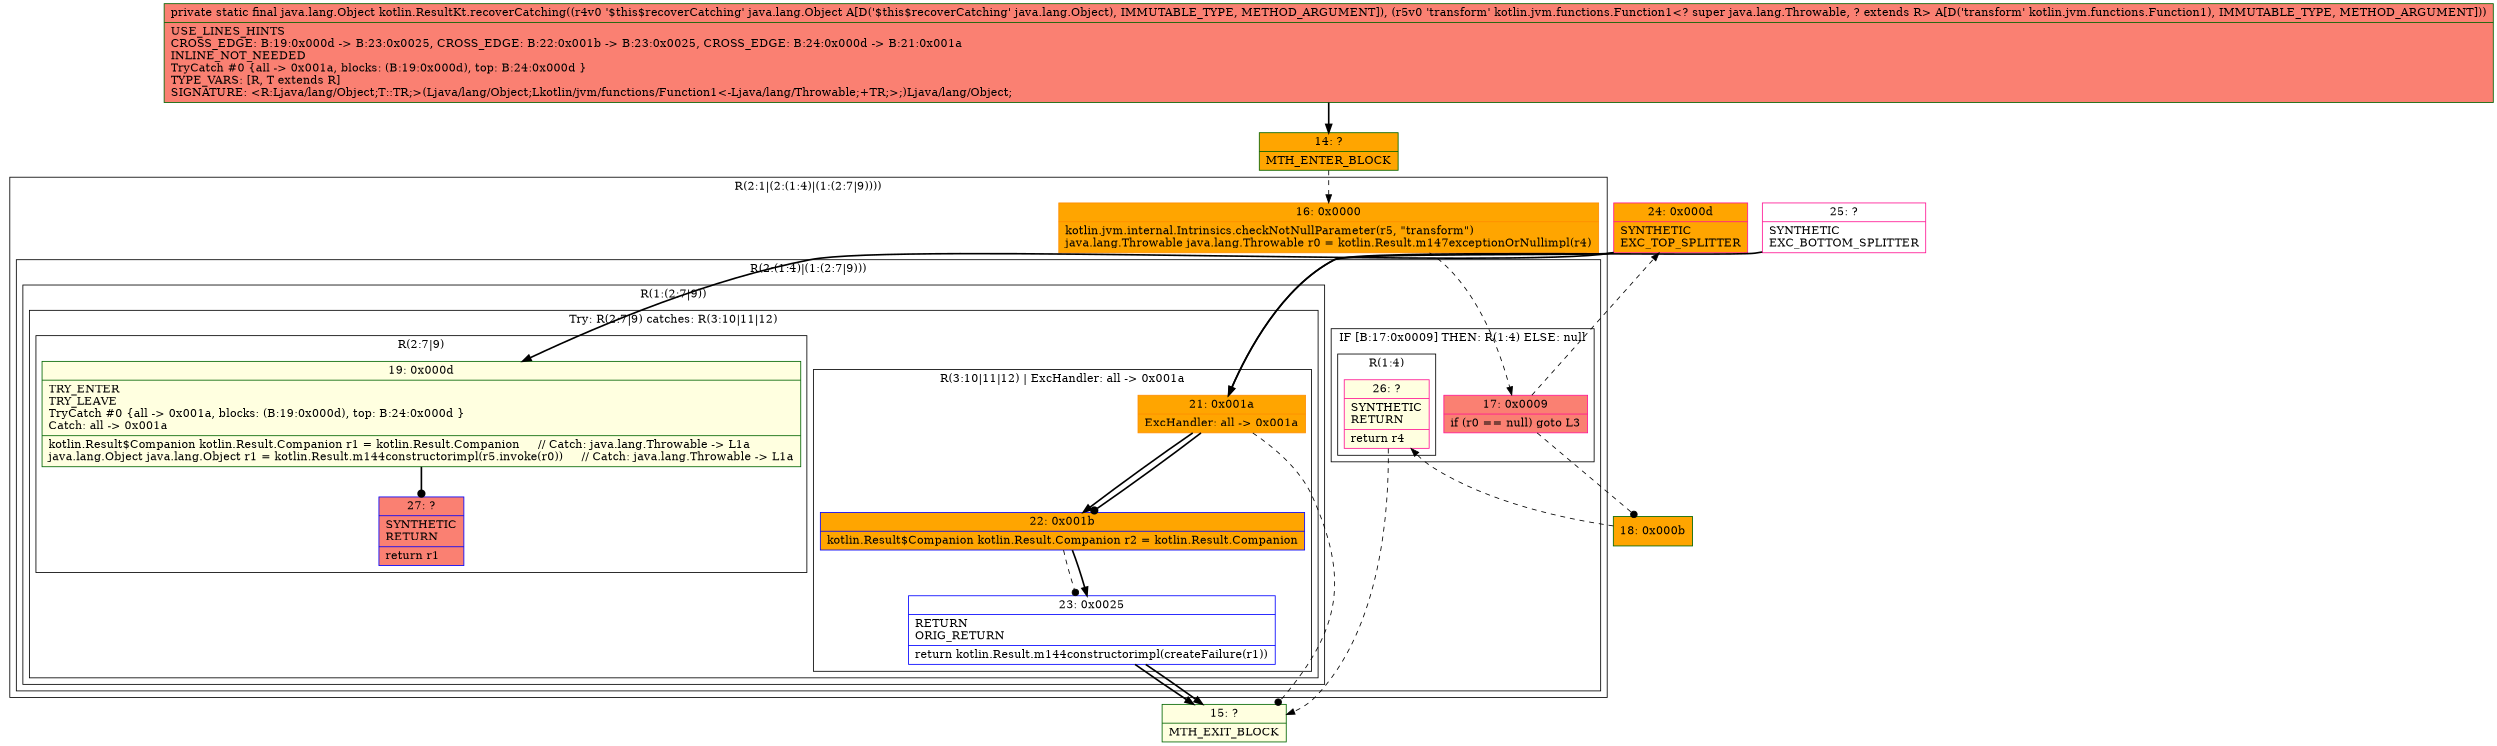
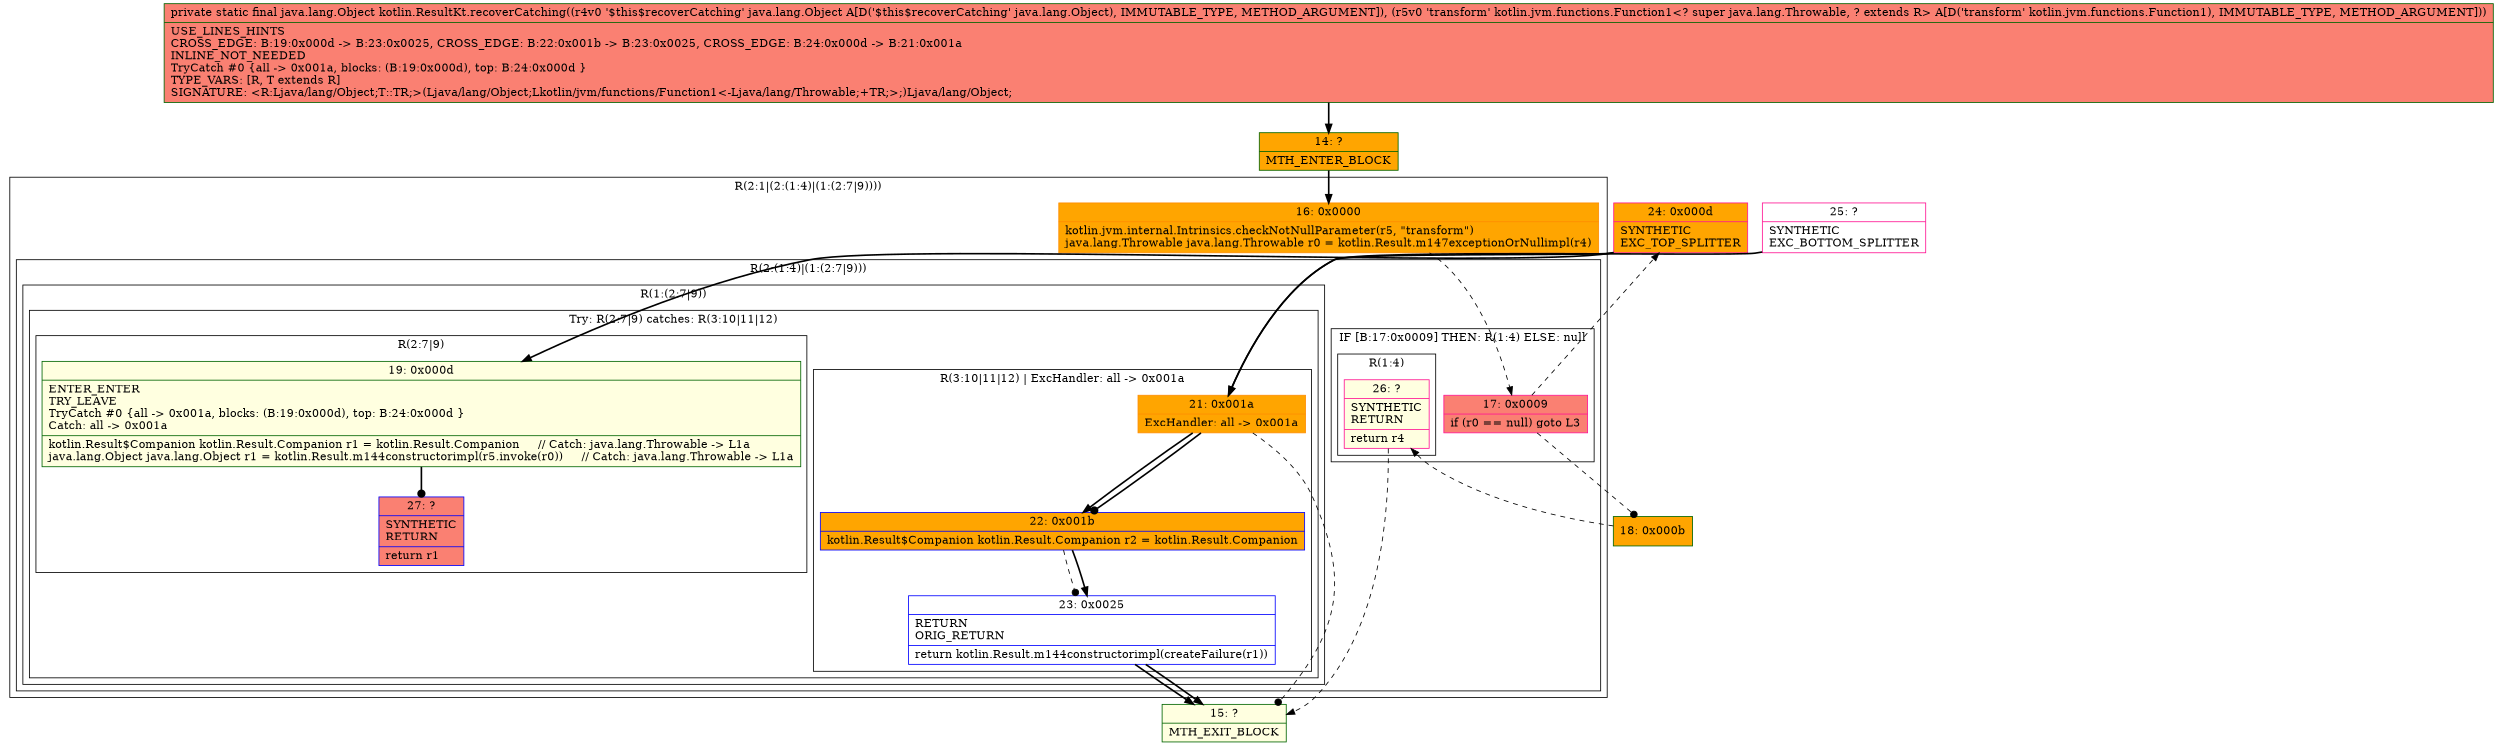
edge "14: ?" -> "16: 0x0000": style dashed -> bold
node "19: 0x000d": text "TRY_ENTER" -> "ENTER_ENTER"
